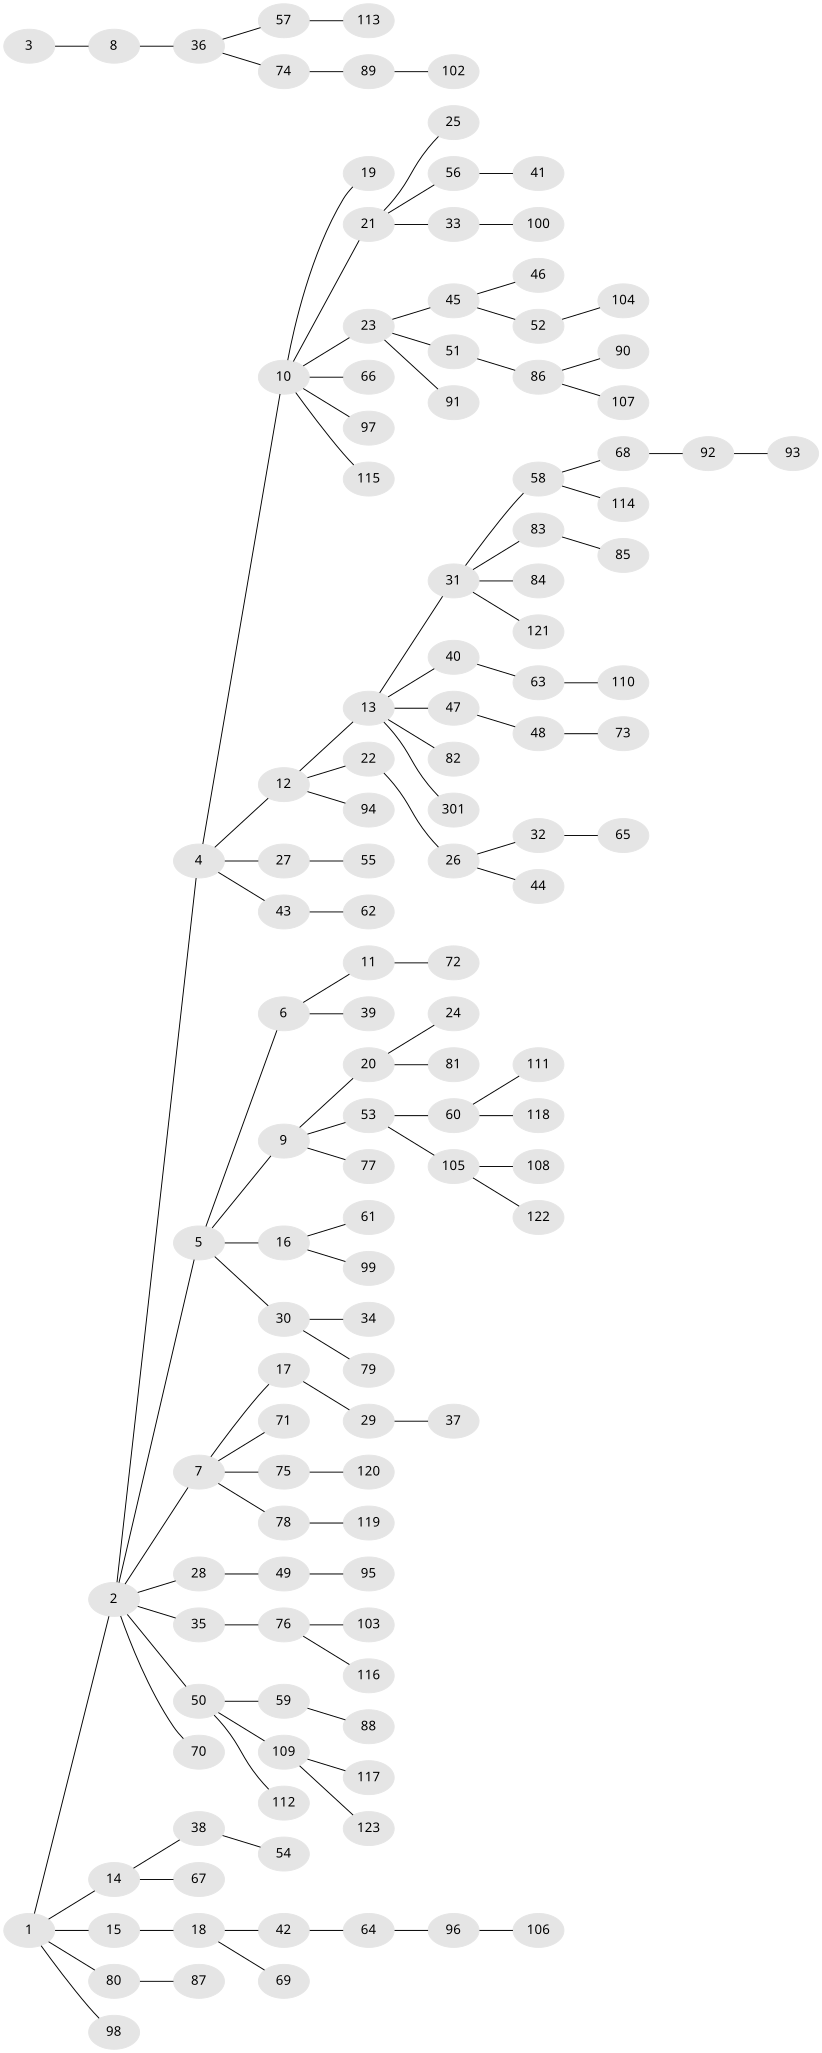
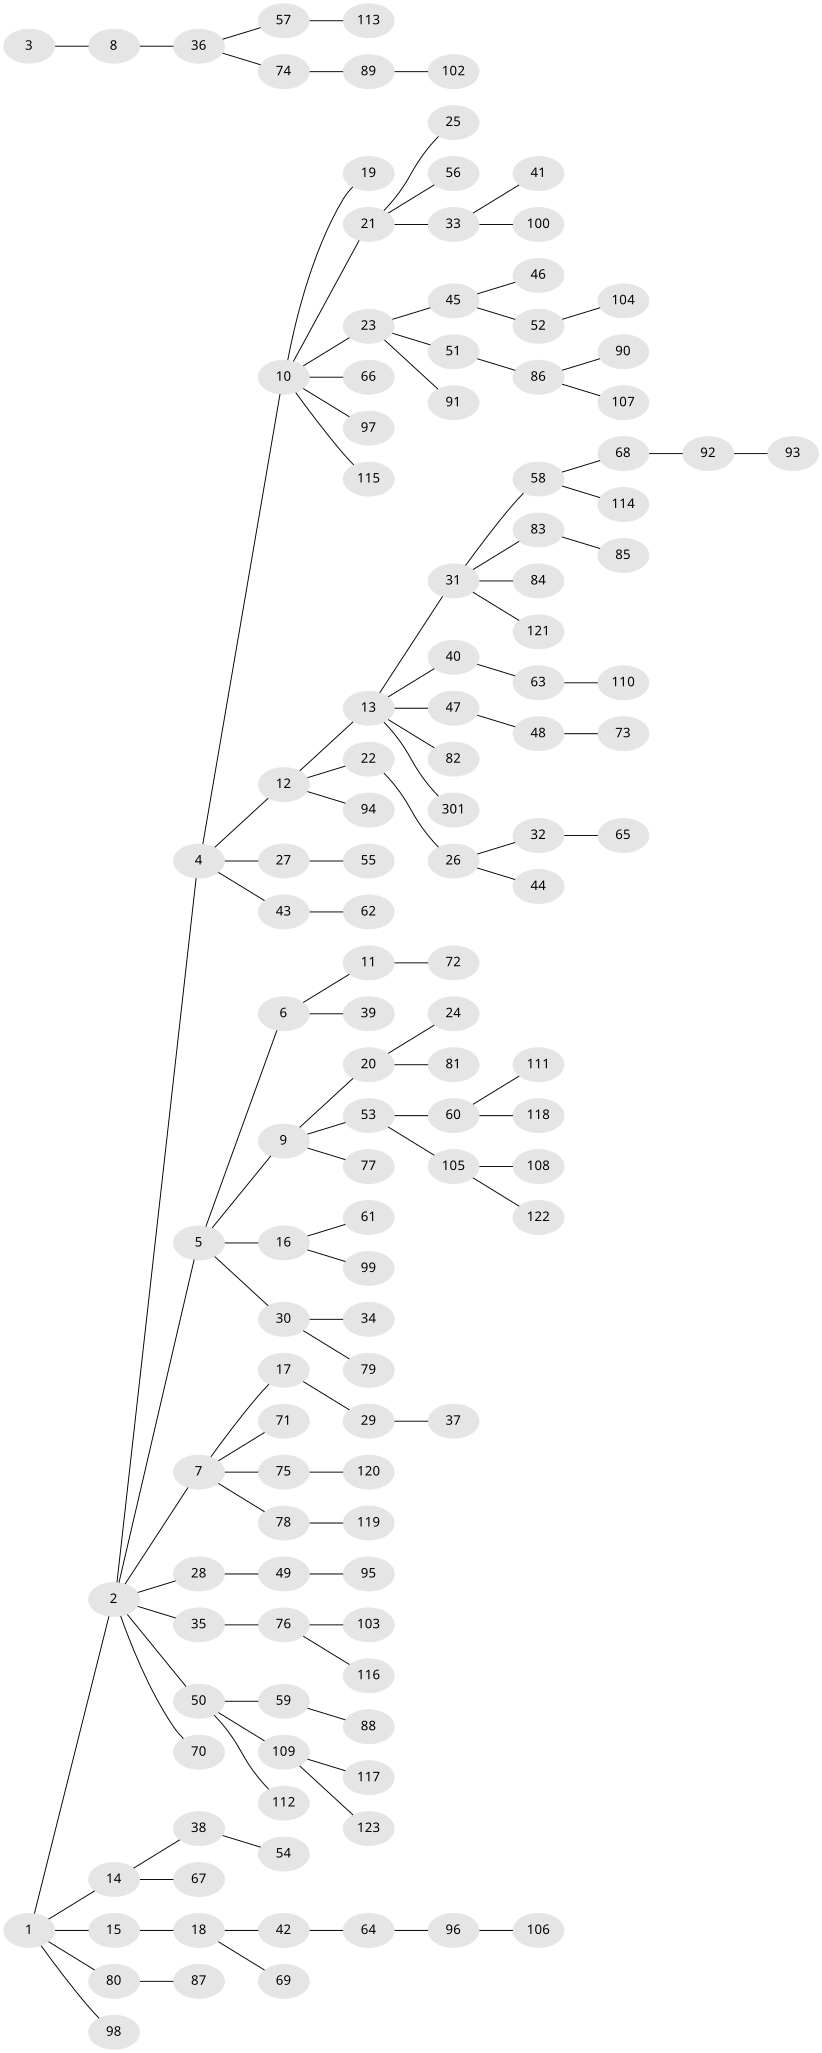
edge "56" -- "41": now "33" -- "41"
